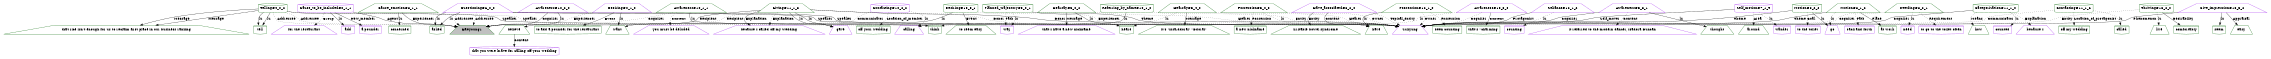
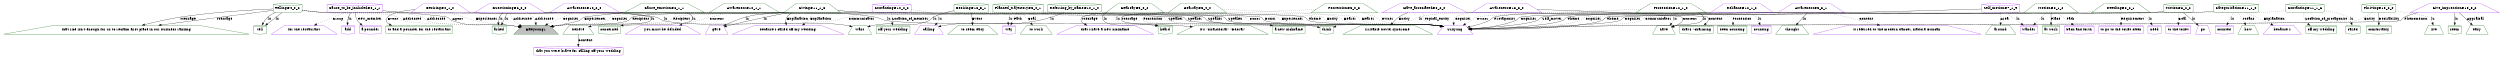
edge "Motion#8_1_2" -> "go": now "Motion#8_1_2" -> "wander"
edge "Awareness#10_2_0" -> "Haeyoung1": style solid -> dotted
node "to work": added
